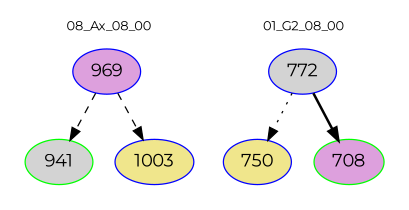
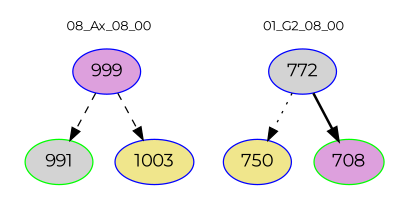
node "969": label "969" -> "999"
node "941": label "941" -> "991"
